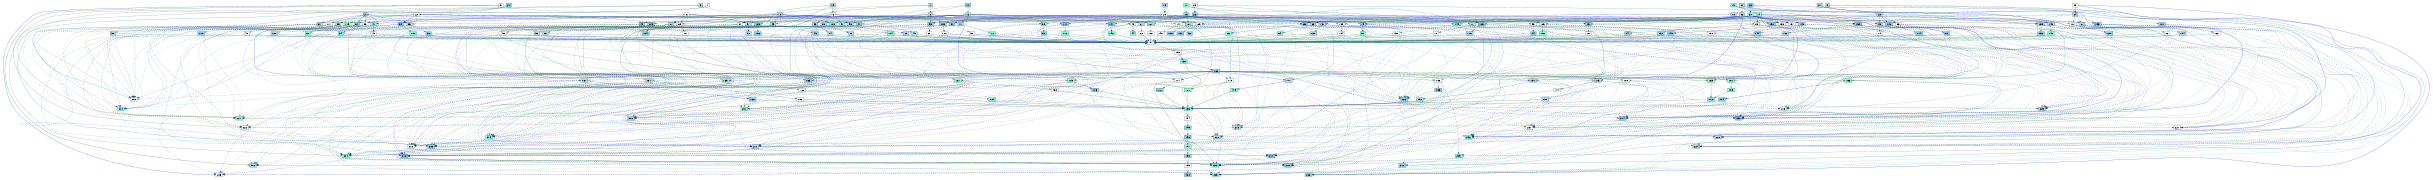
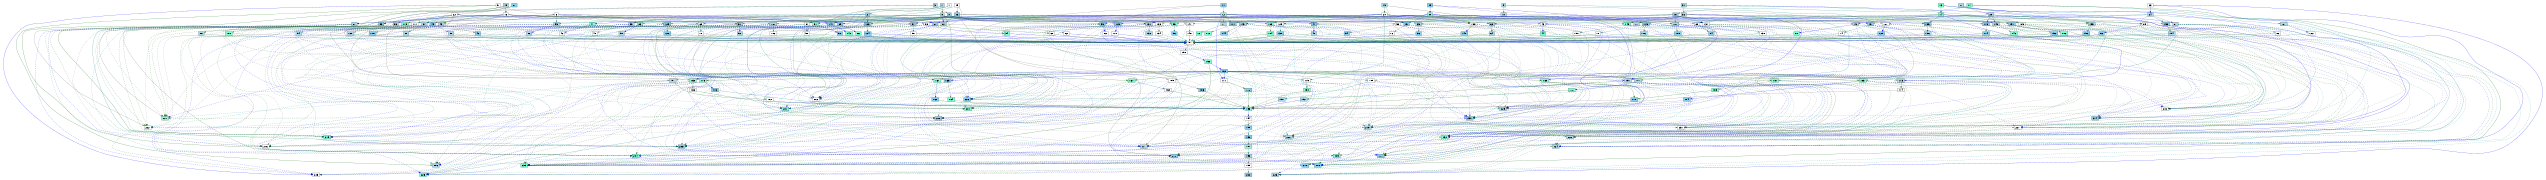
edge "91" -> "92": added
node "68": fillcolor aquamarine -> white
edge "58" -> "212": now "91" -> "212"
